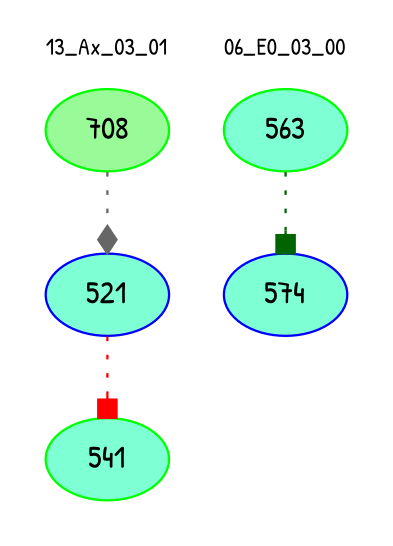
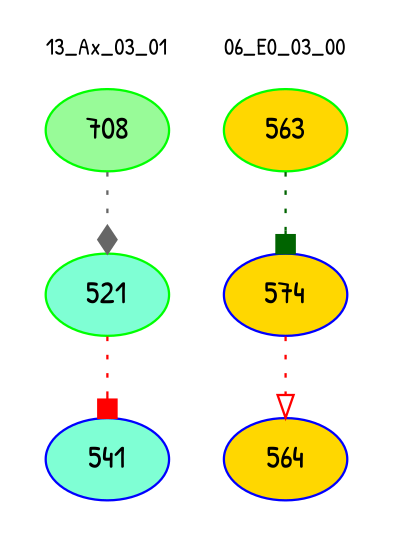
node "563": fillcolor aquamarine -> gold
node "521": color blue -> green
node "574": fillcolor aquamarine -> gold
node "541": color green -> blue
node "564": added
